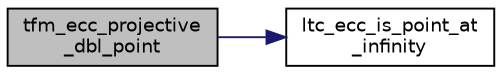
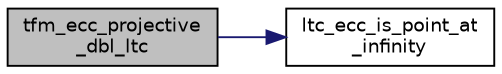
node "tfm_ecc_projective _dbl_point": label "tfm_ecc_projective _dbl_point" -> "tfm_ecc_projective _dbl_ltc"
